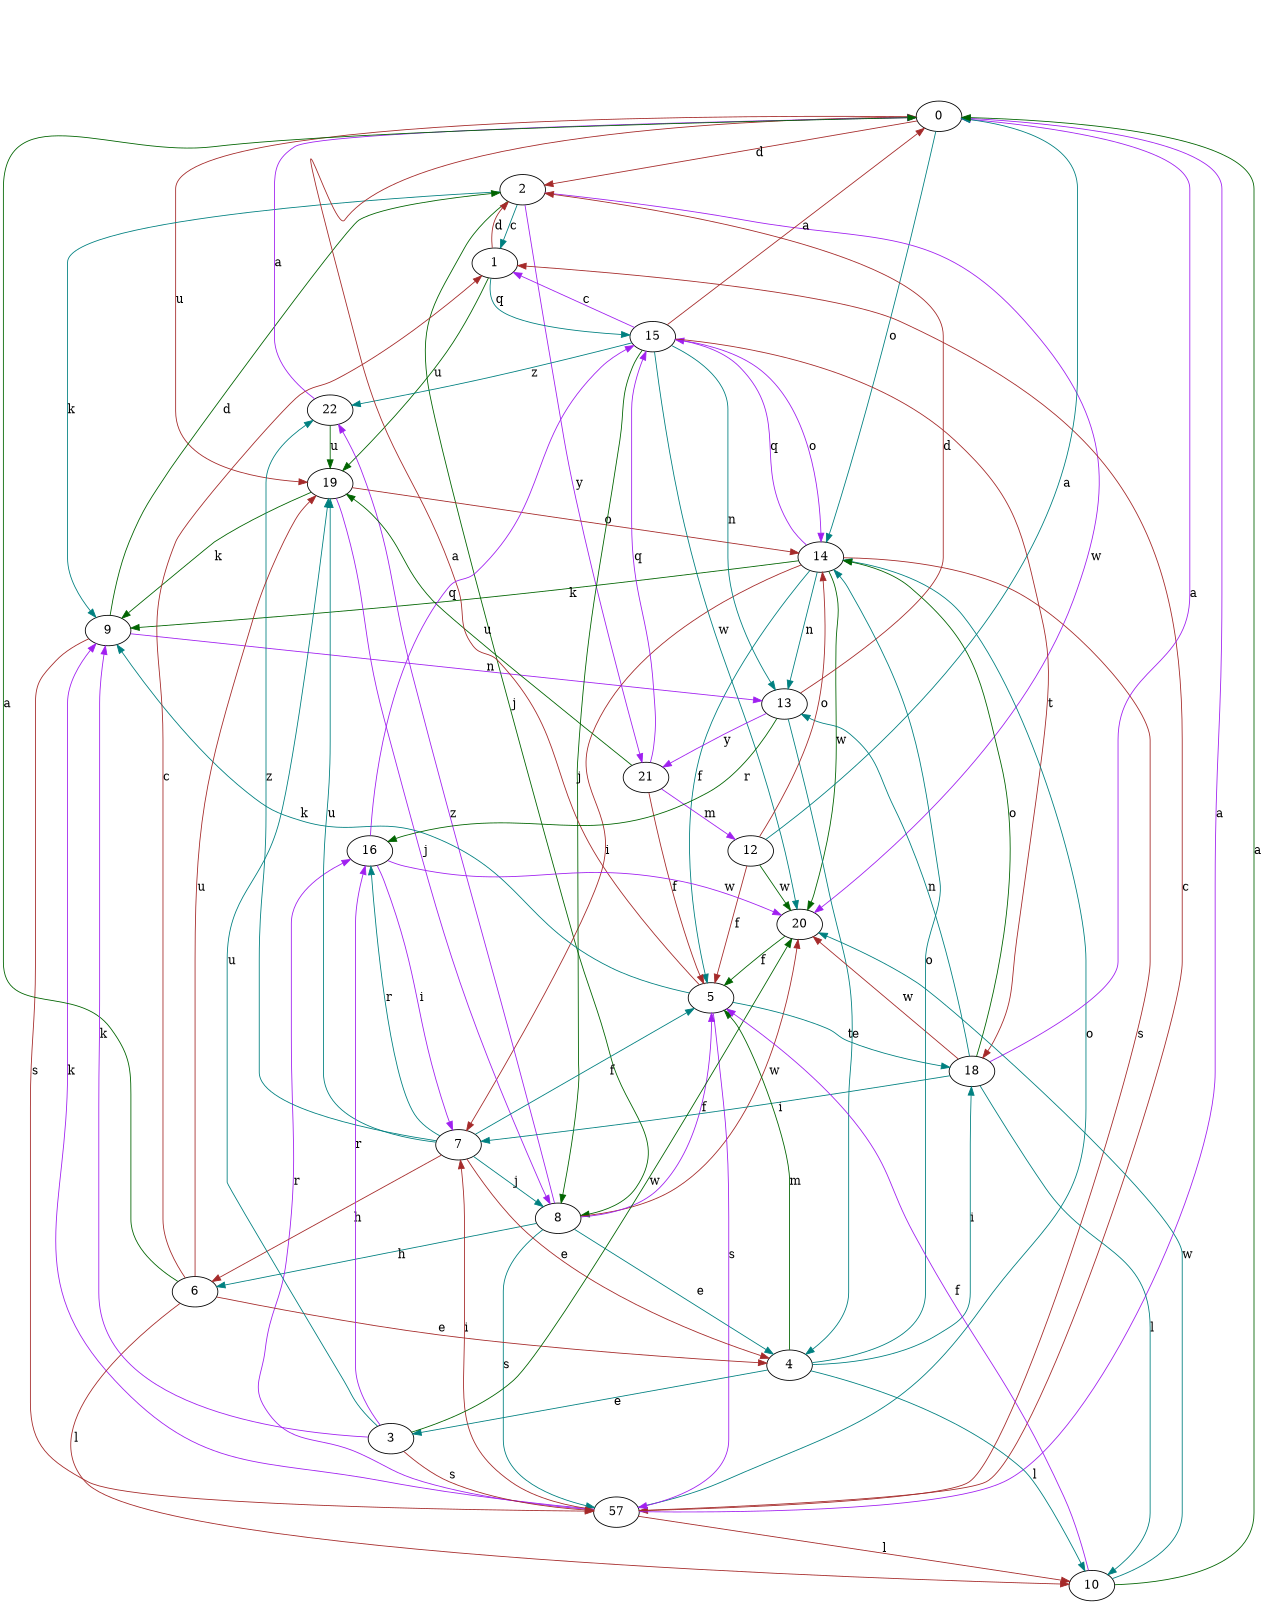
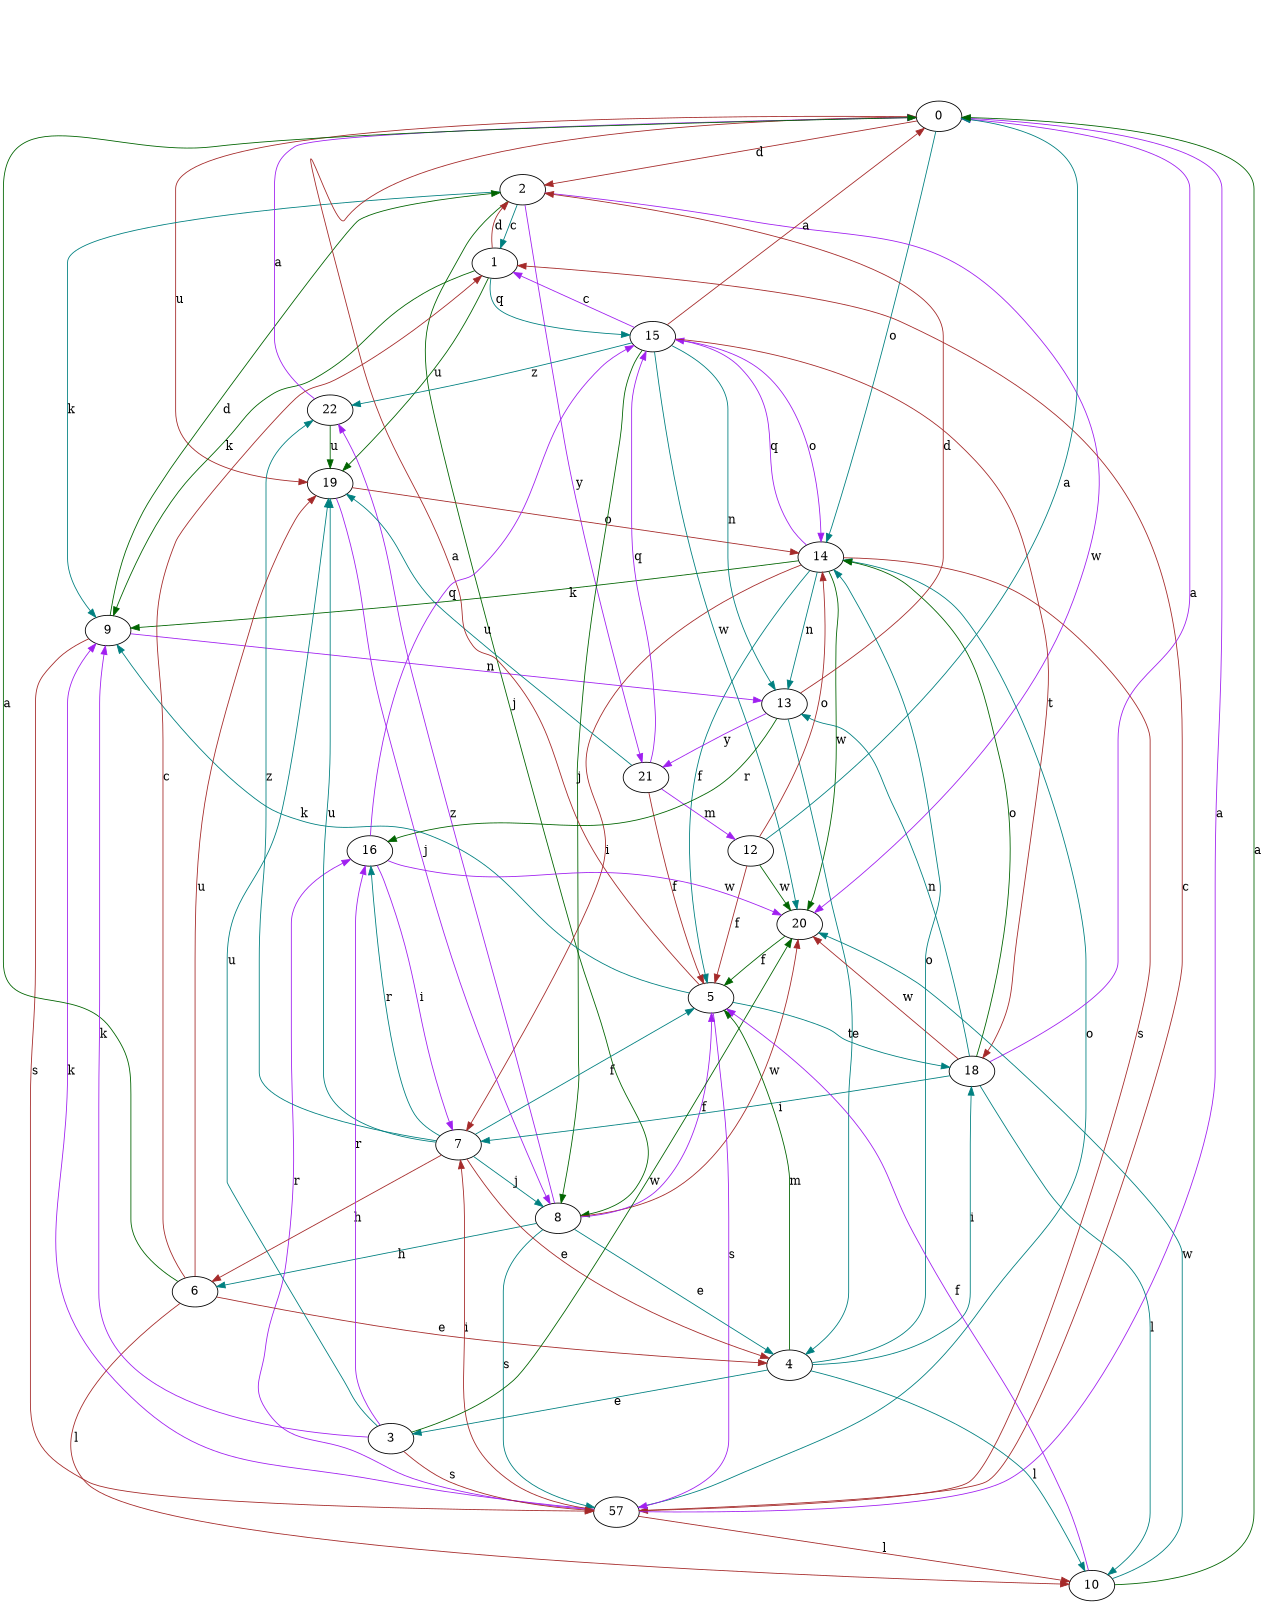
edge "19" -> "9": now "1" -> "9"
edge "21" -> "19": color darkgreen -> teal
